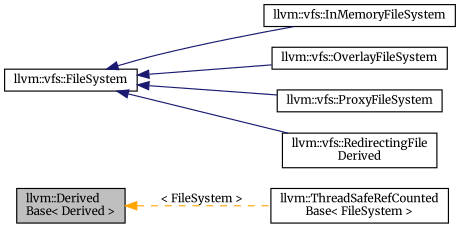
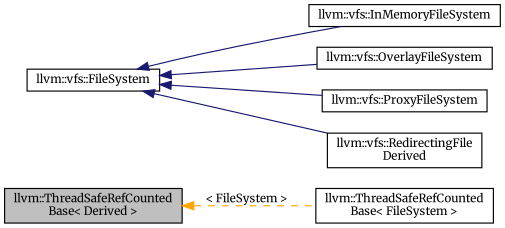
node "llvm::Derived Base< Derived >": label "llvm::Derived Base< Derived >" -> "llvm::ThreadSafeRefCounted Base< Derived >"
